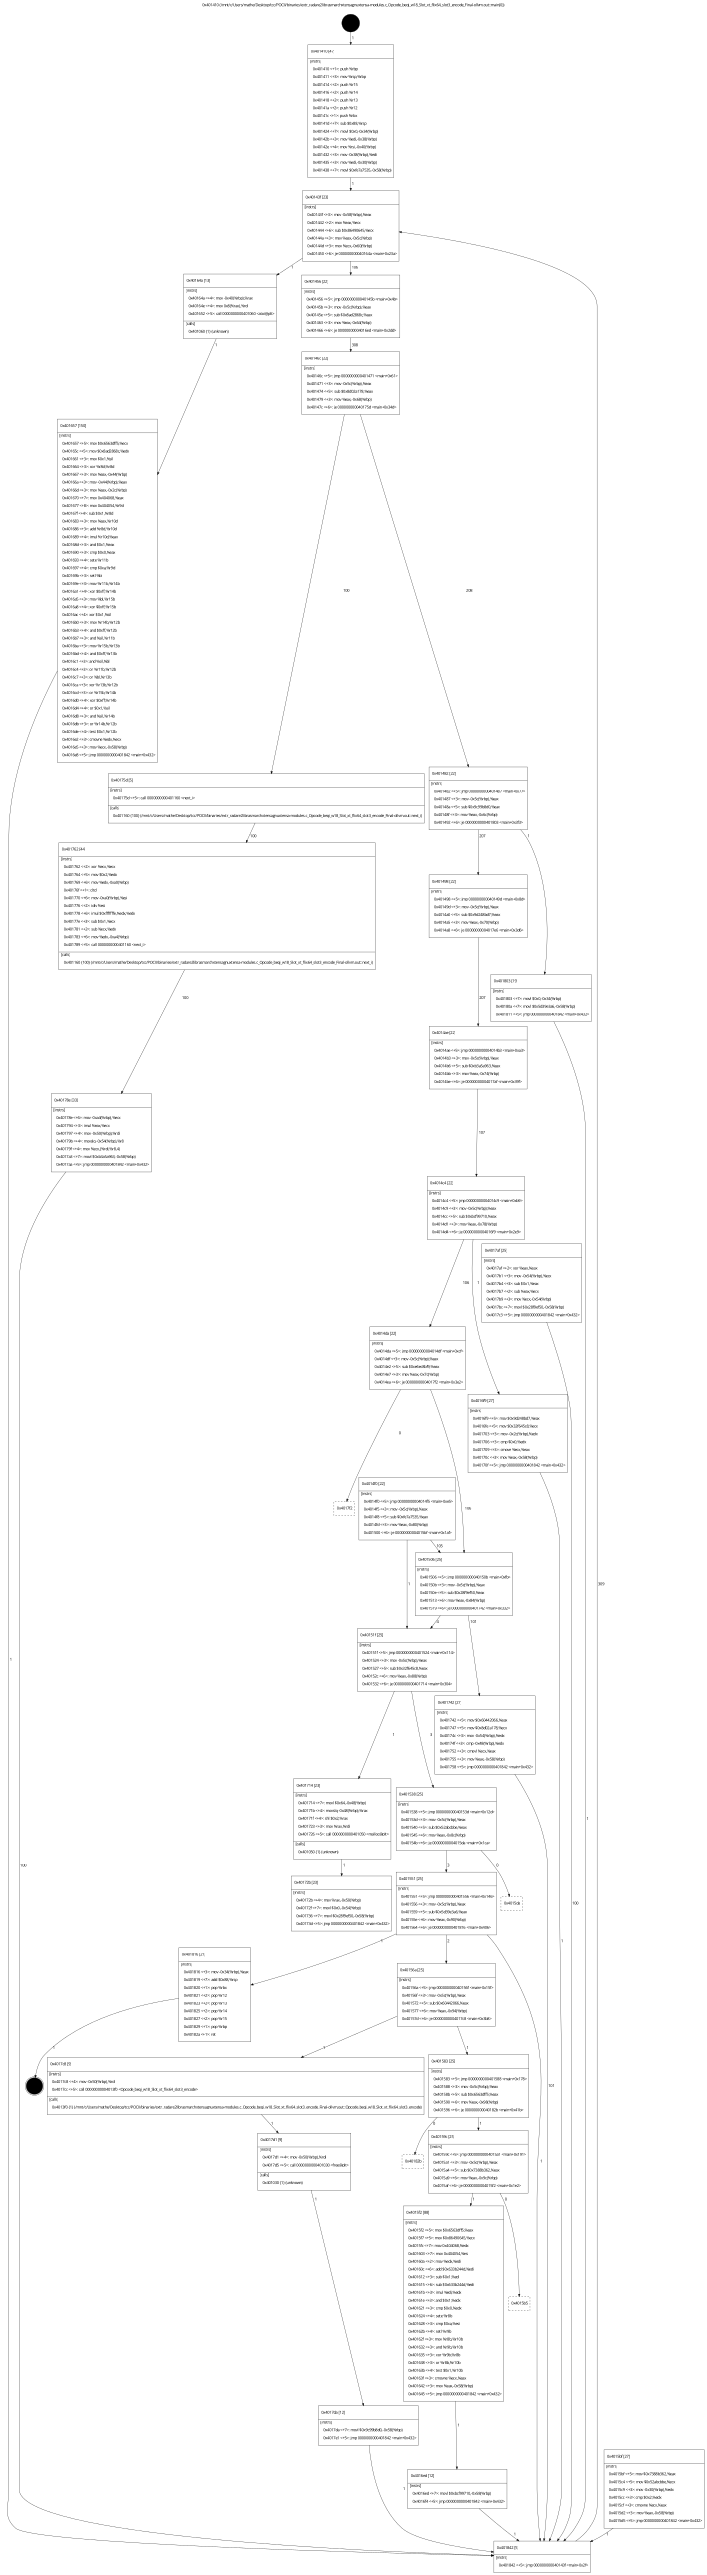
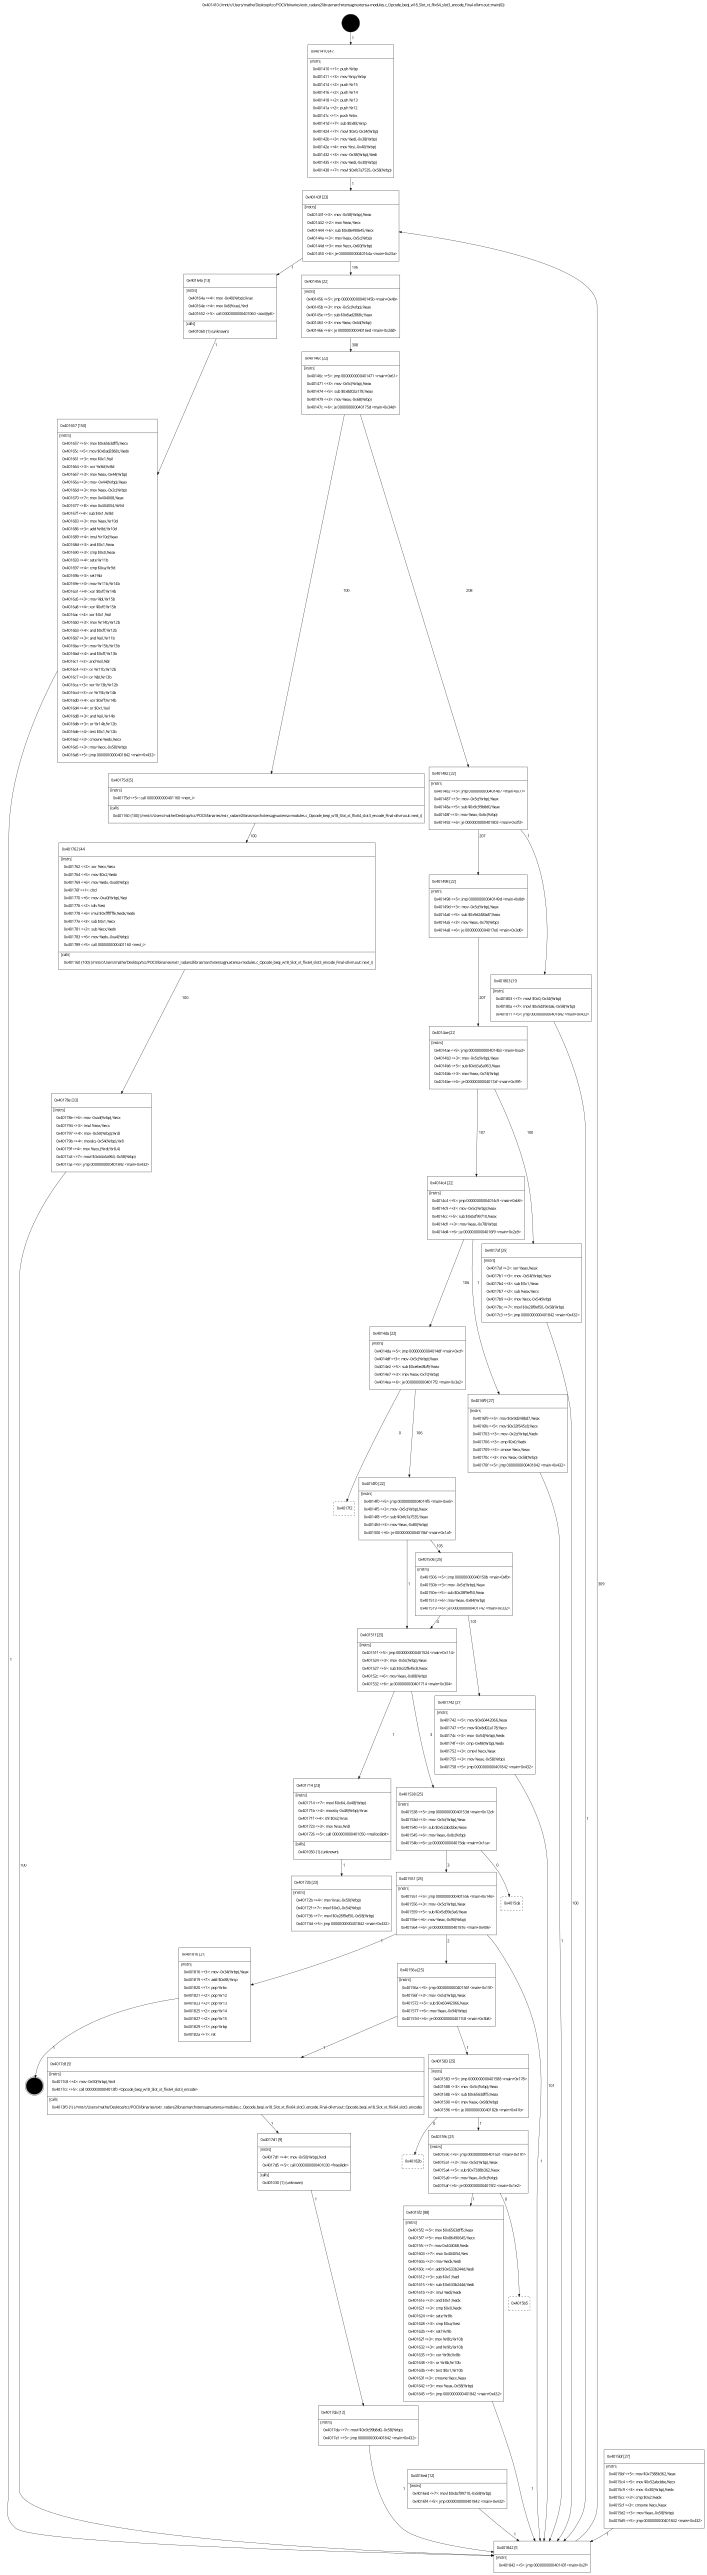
edge "0x4014ae [22]" -> "0x4017af [25]": added, label "100"
edge "0x4014da [22]" -> "0x401506 [25]": now "0x4014da [22]" -> "0x4014f0 [22]"
edge "0x4015f2 [88]" -> "0x4016ed [12]": now "0x4015f2 [88]" -> "0x401842 [5]"
